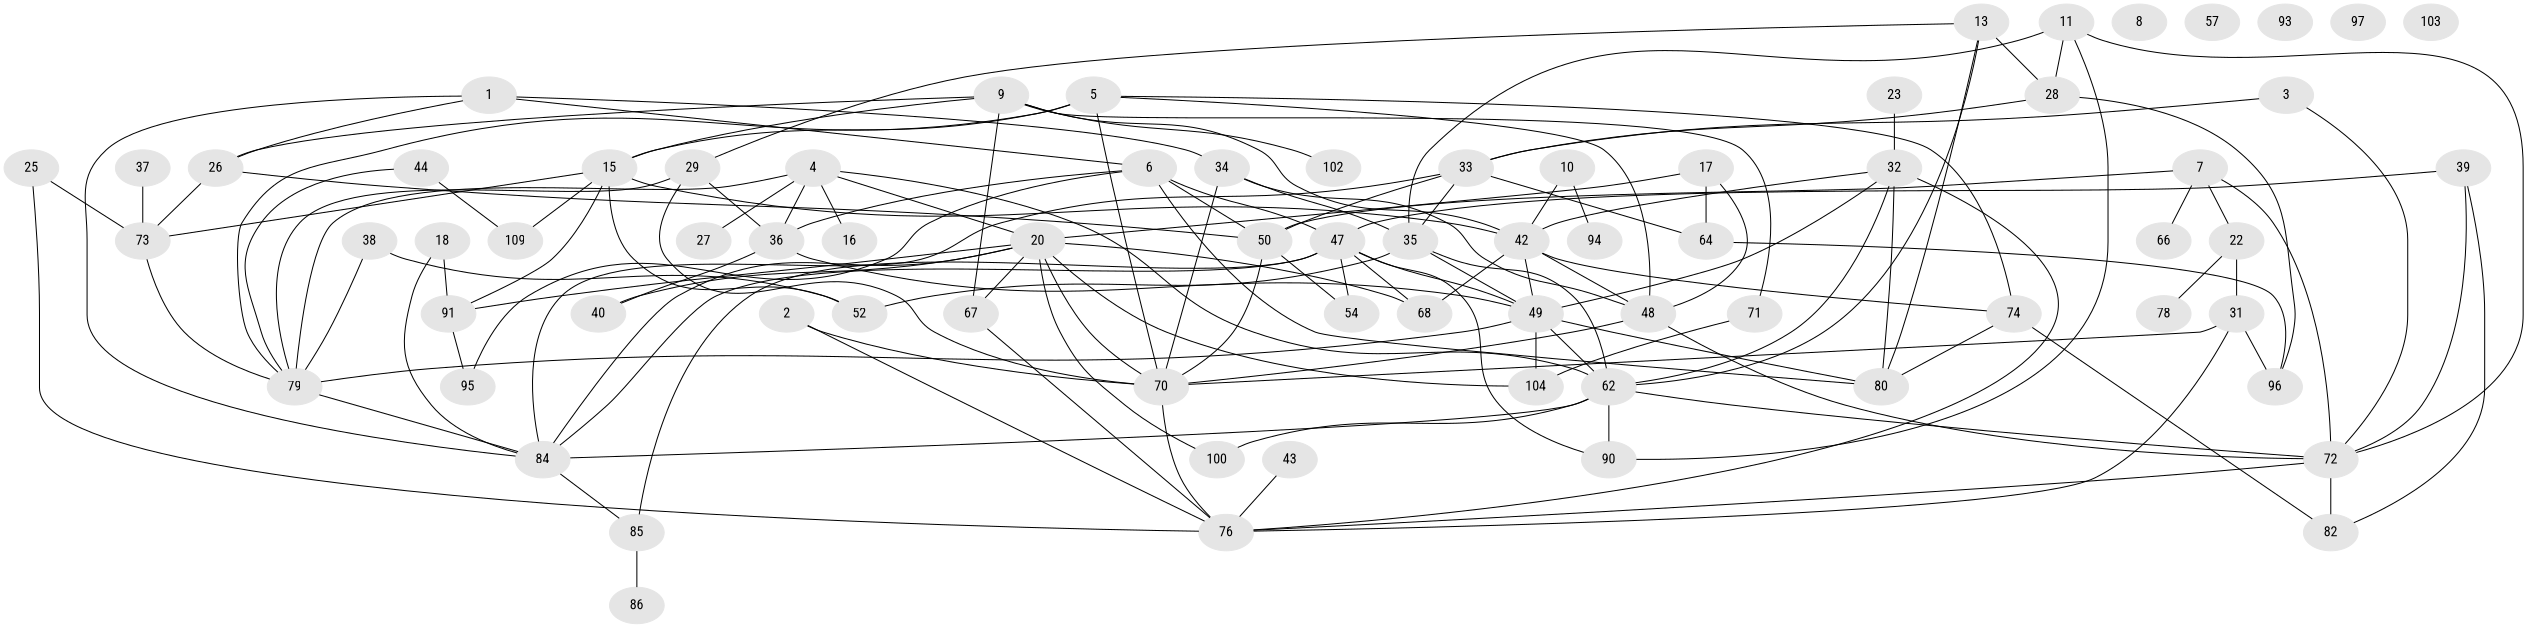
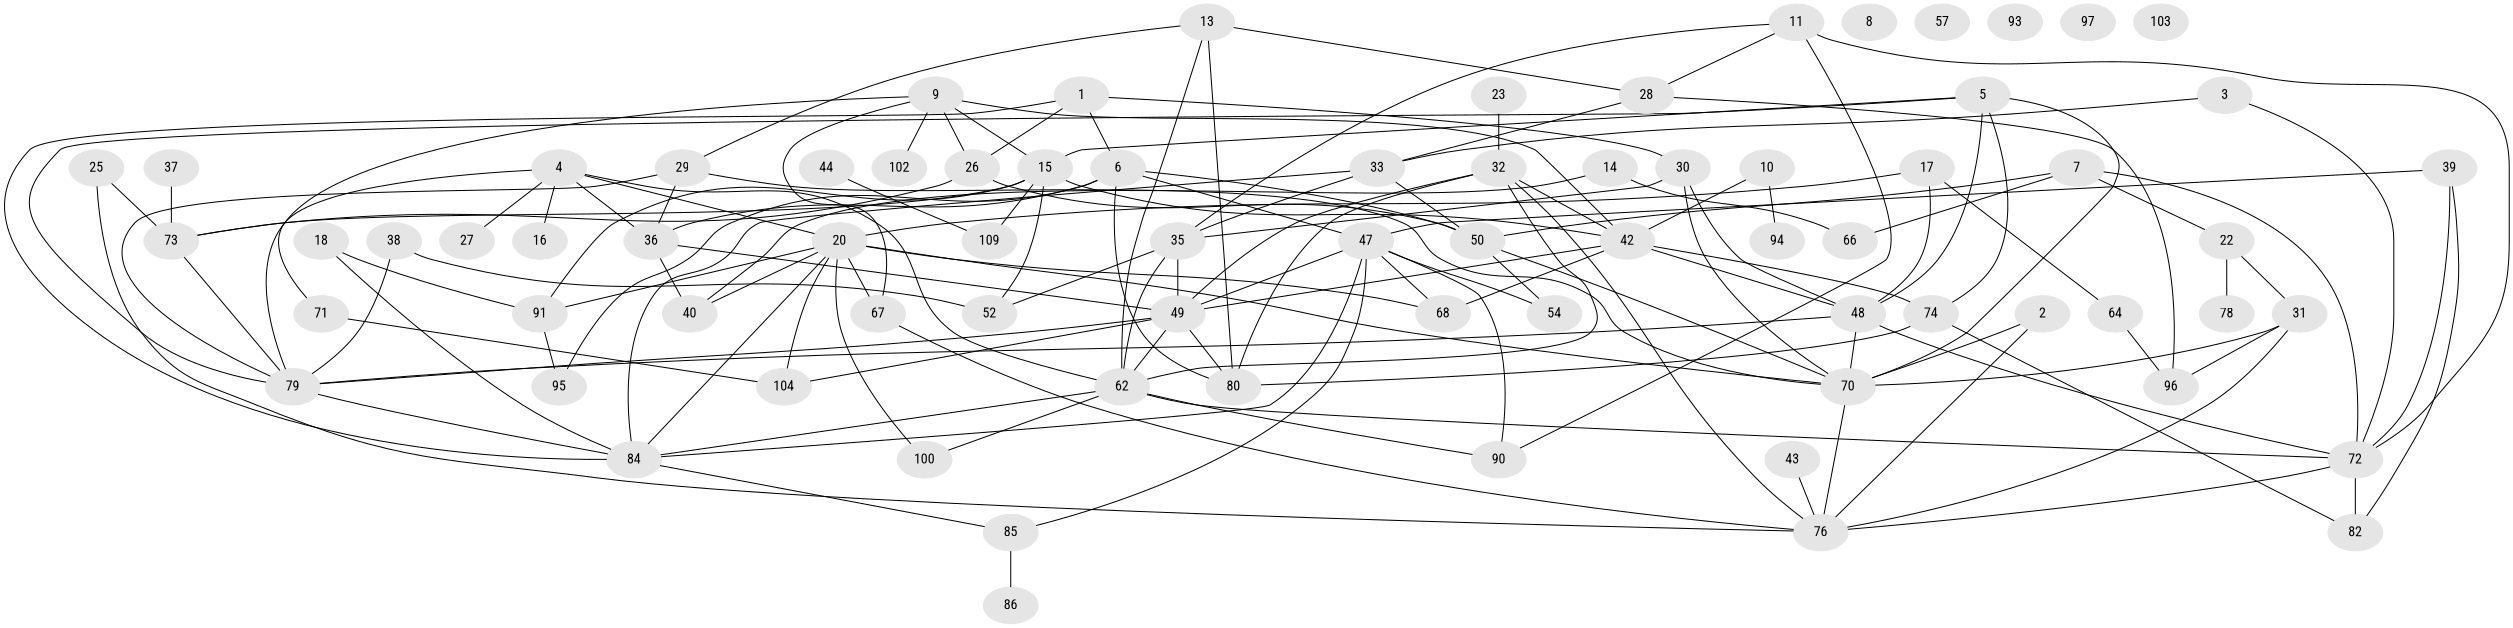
node "34": label "34" -> "30"
node "14": added
edge "33" -- "64": removed
edge "44" -- "79": now "48" -- "79"
